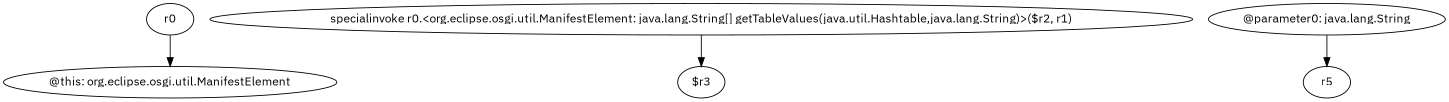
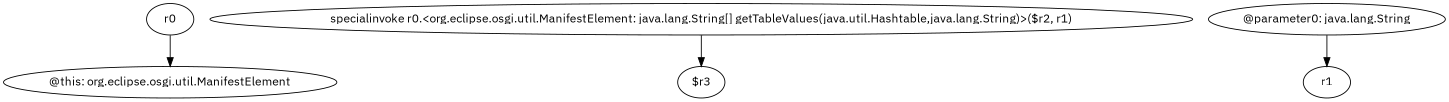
node "r5": label "r5" -> "r1"
